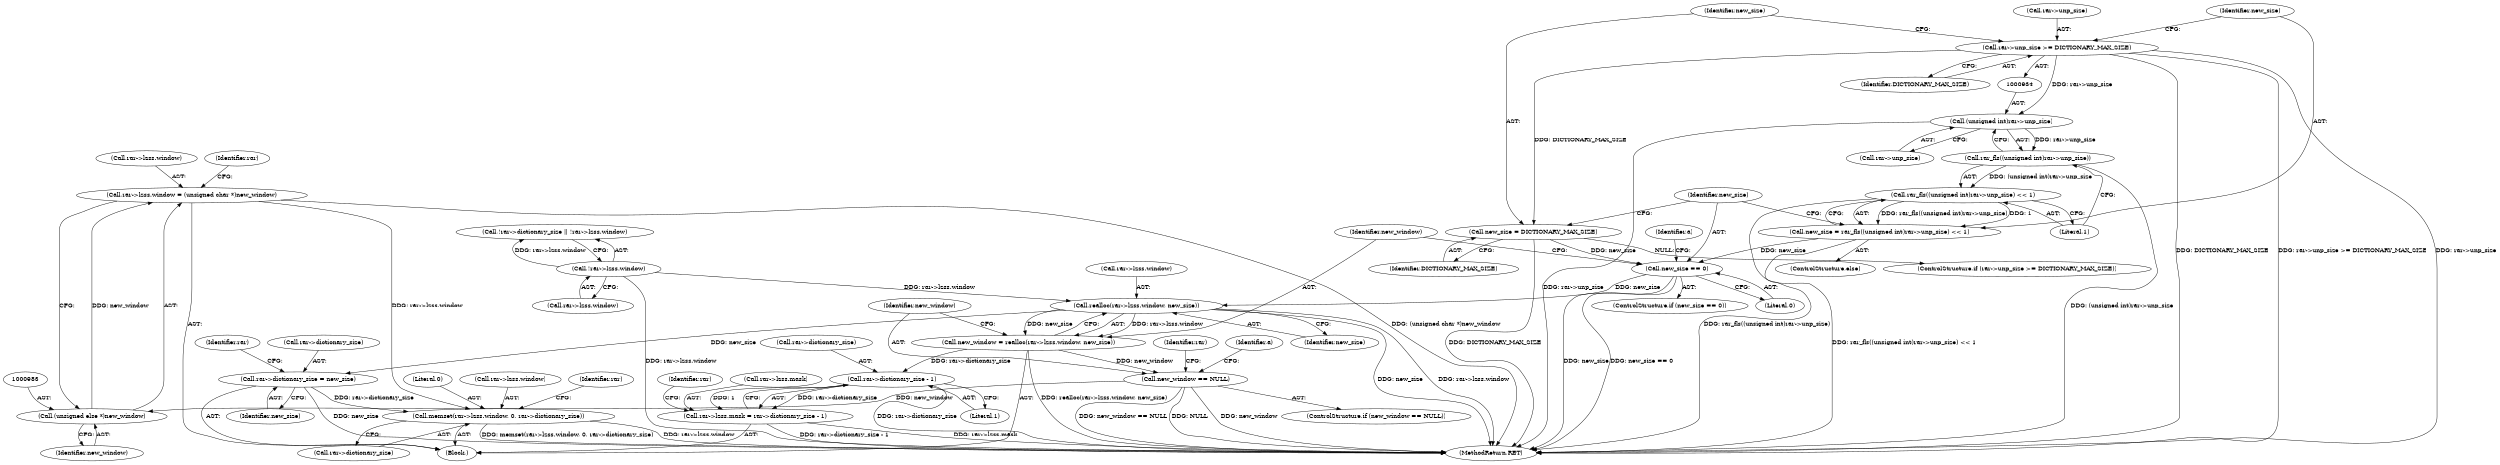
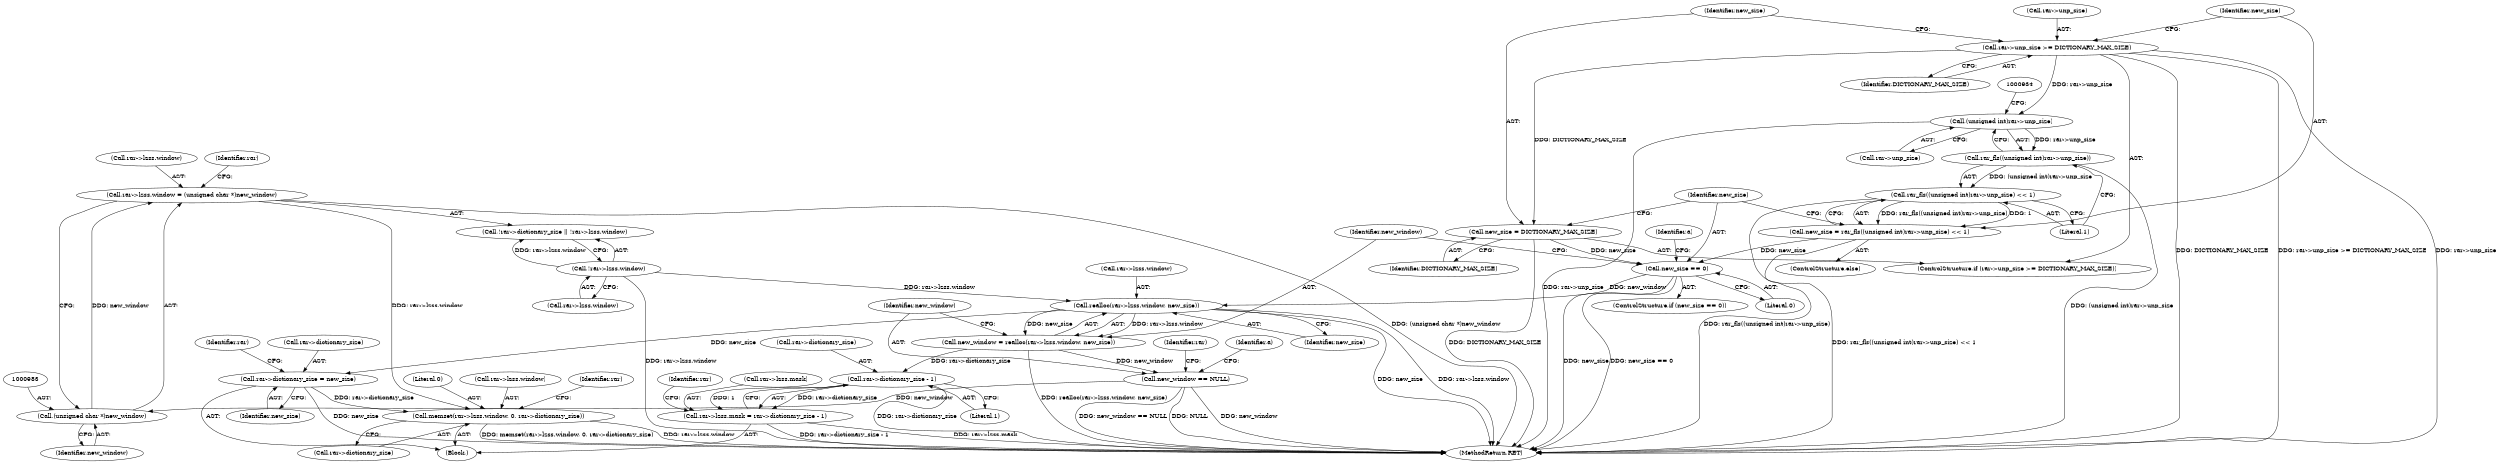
edge "(Call,rar->unp_size >= DICTIONARY_MAX_SIZE)" -> "1000934": now "(Call,rar->unp_size >= DICTIONARY_MAX_SIZE)" -> "(ControlStructure,if (rar->unp_size >= DICTIONARY_MAX_SIZE))"
edge "1000934" -> "(Call,(unsigned int)rar->unp_size)": label "AST: " -> "CFG: "
edge "(Call,new_size = DICTIONARY_MAX_SIZE)" -> "(ControlStructure,if (rar->unp_size >= DICTIONARY_MAX_SIZE))": label "NULL: " -> "AST: "
edge "(Call,new_size == 0)" -> "(Call,realloc(rar->lzss.window, new_size))": label "DDG: new_size" -> "DDG: new_window"
edge "(Call,new_window = realloc(rar->lzss.window, new_size))" -> "(Call,realloc(rar->lzss.window, new_size))": label "CFG: " -> "AST: "
node "(Call,(unsigned else *)new_window)": label "(Call,(unsigned else *)new_window)" -> "(Call,(unsigned char *)new_window)"
node "(ControlStructure,if (new_window == NULL))": removed
edge "(Call,rar->lzss.window = (unsigned char *)new_window)" -> "(Block,)": now "(Call,rar->lzss.window = (unsigned char *)new_window)" -> "(Call,!rar->dictionary_size || !rar->lzss.window)"
edge "(Call,new_window = realloc(rar->lzss.window, new_size))" -> "(Block,)": removed, label "AST:"
